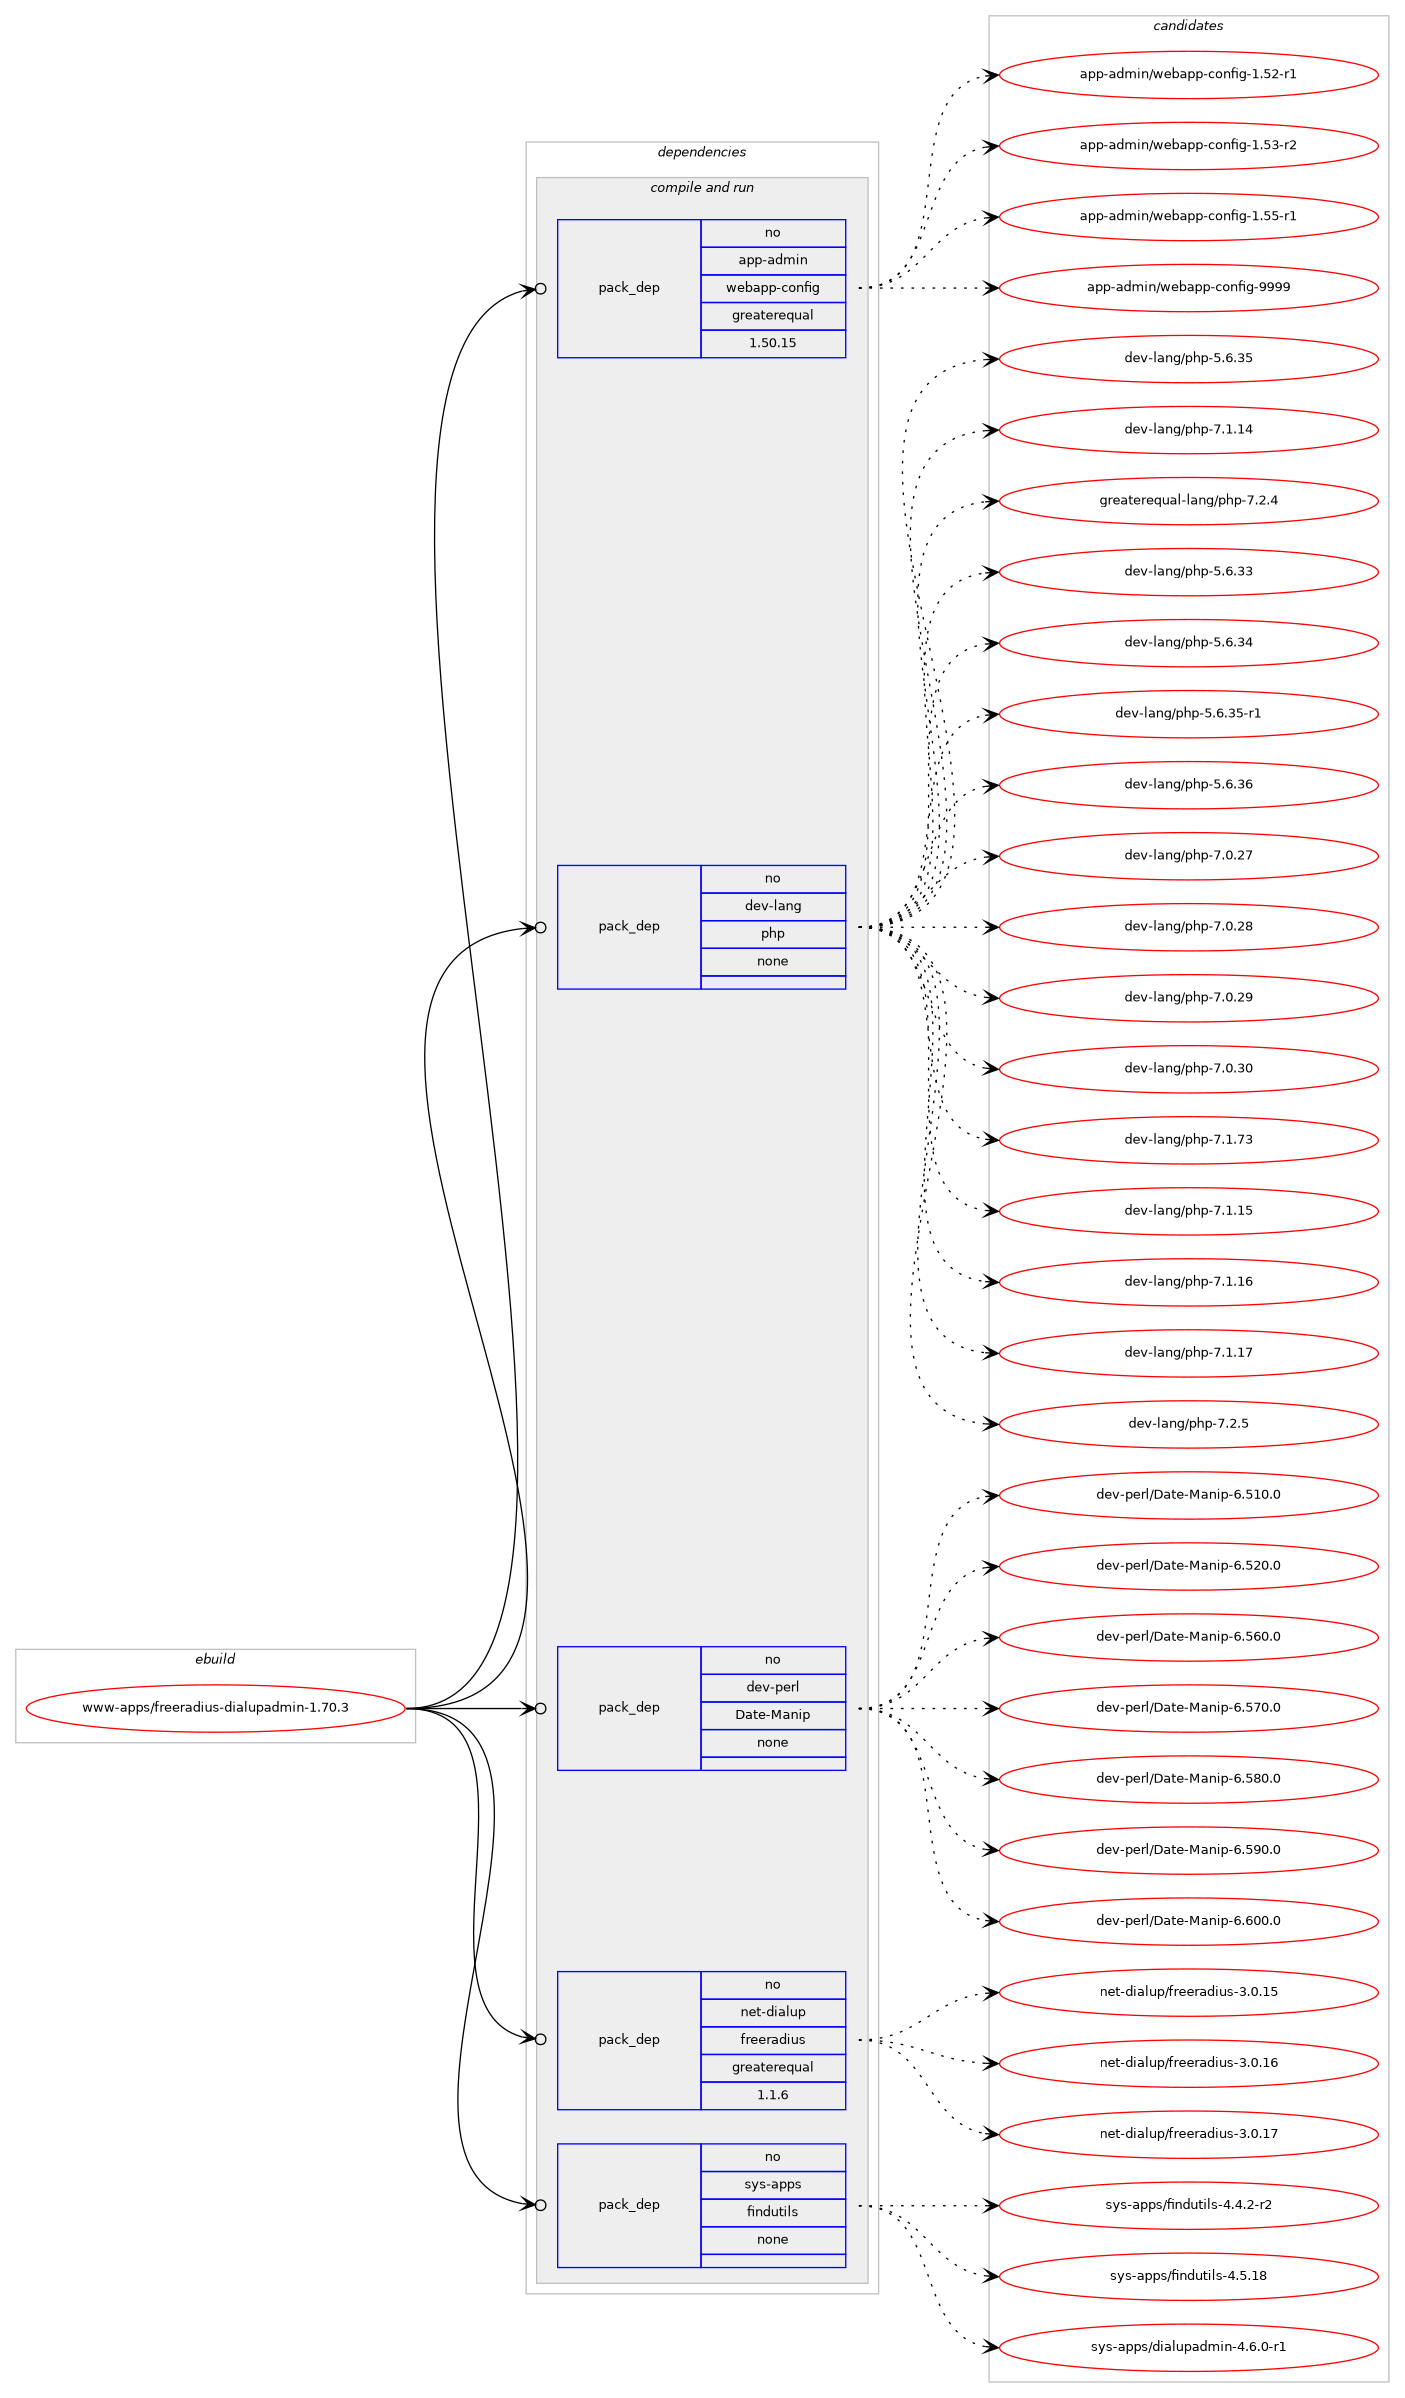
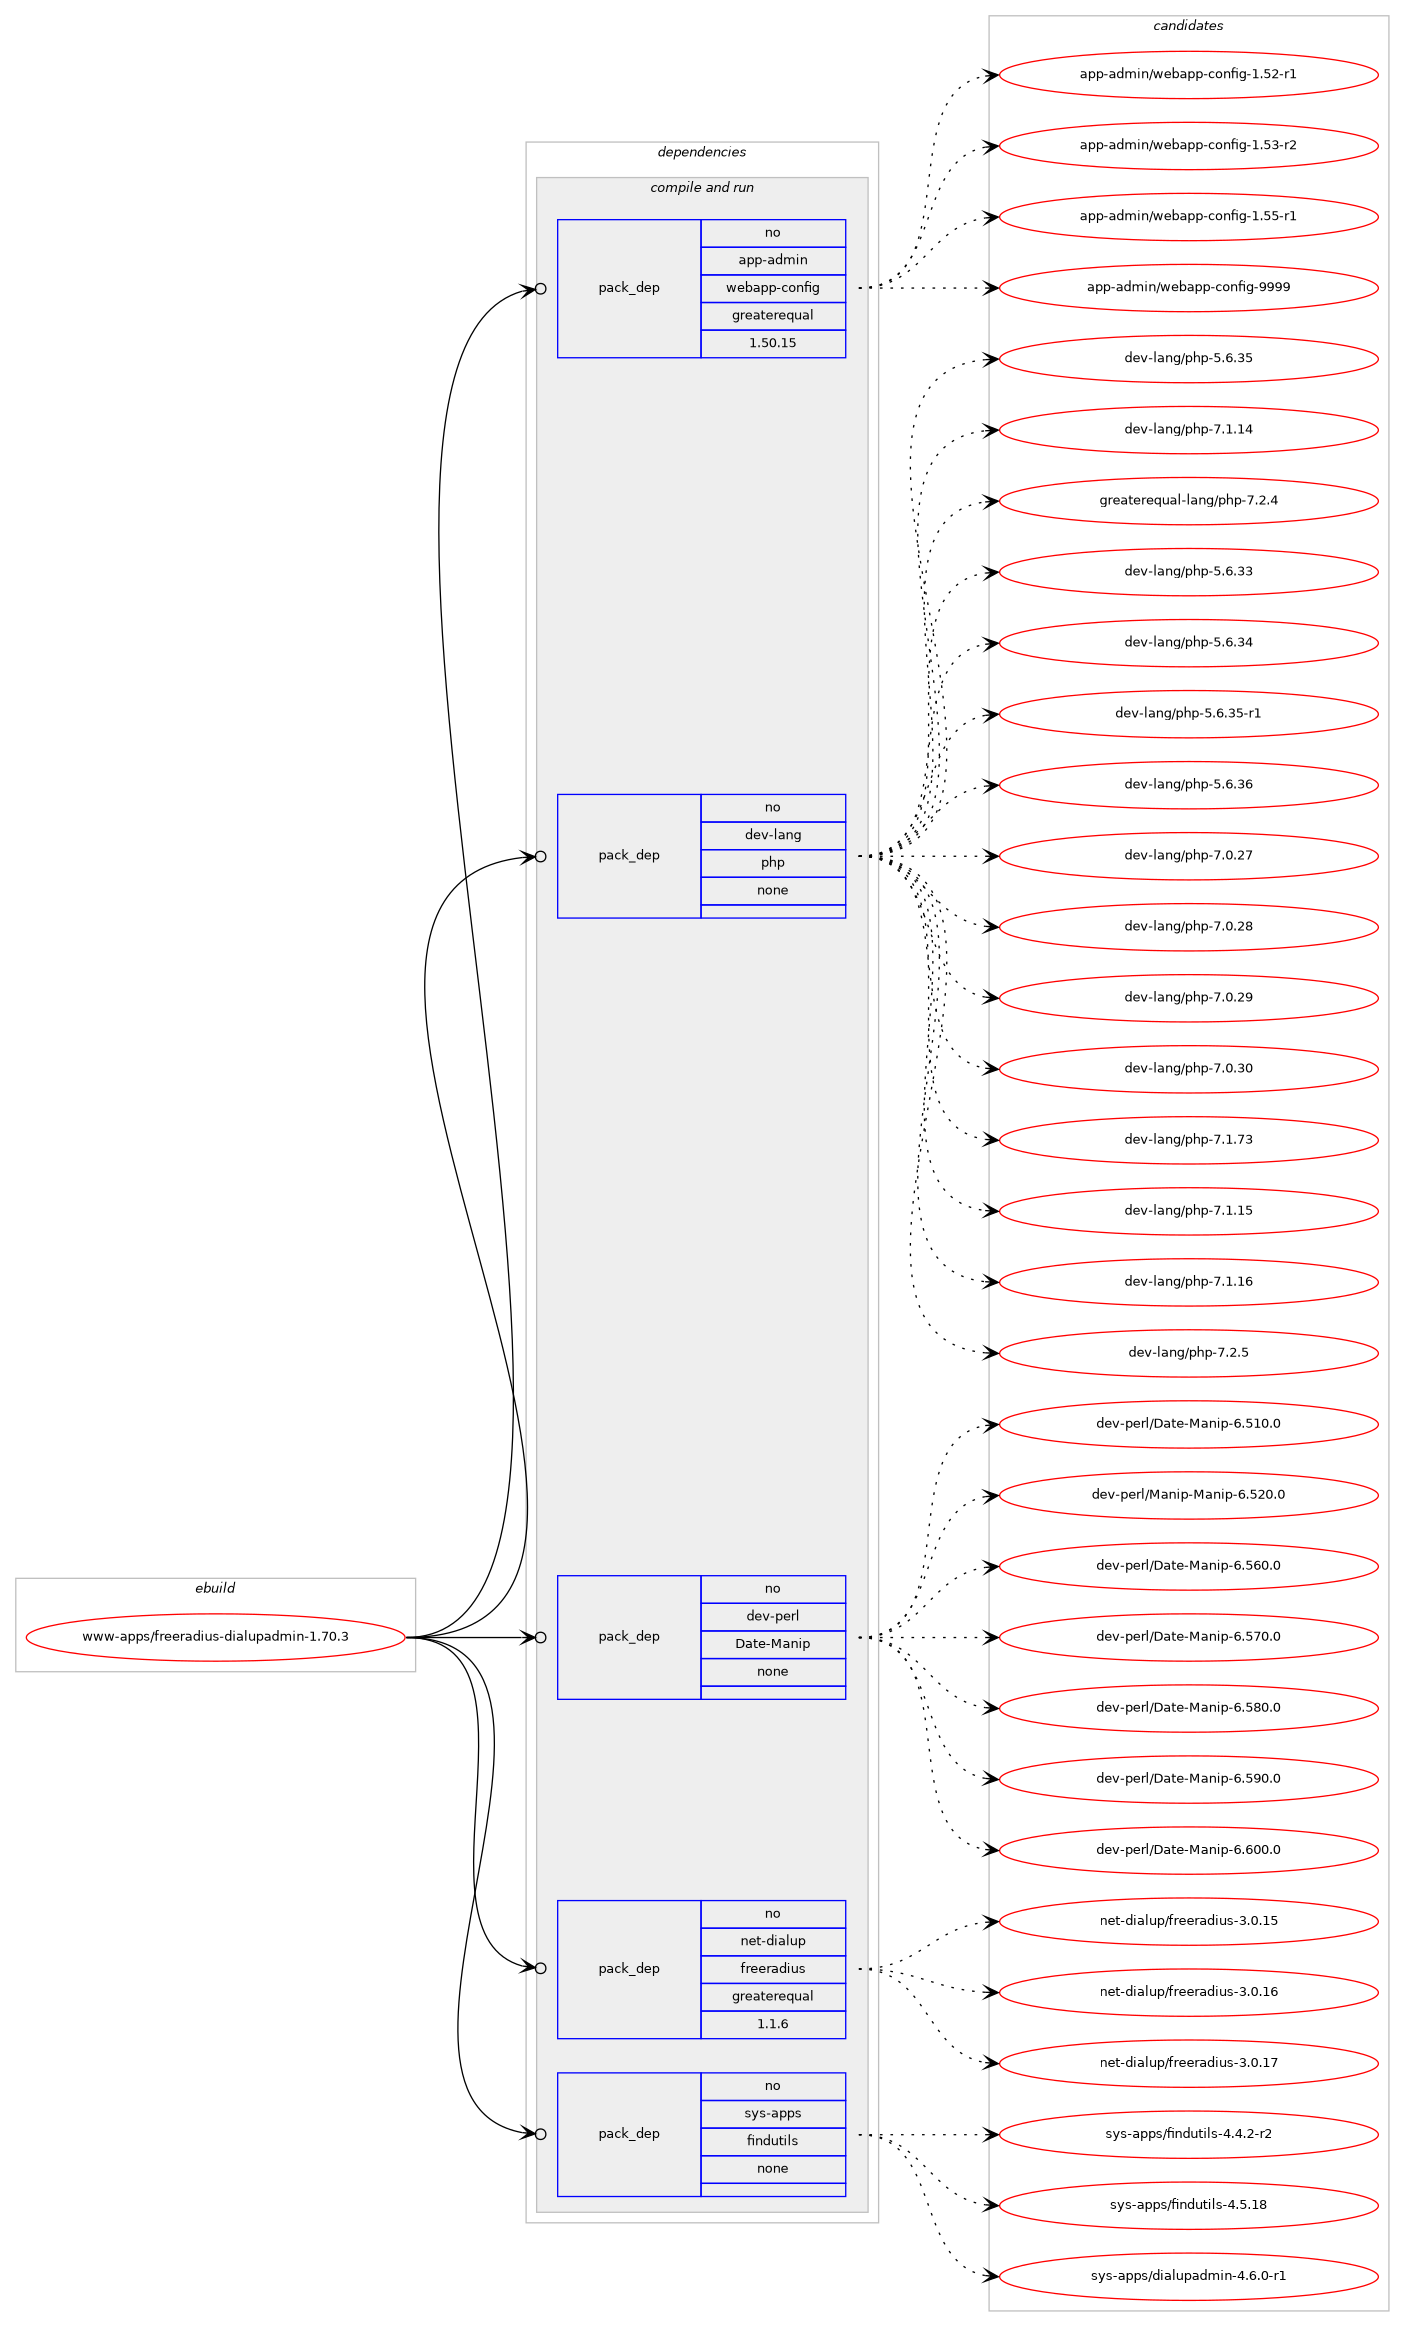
node "dev-lang/php-7.1.17": removed
node "dev-perl/Date-Manip-6.520.0": label "dev-perl/Date-Manip-6.520.0" -> "dev-perl/Manip-Manip-6.520.0"
